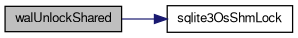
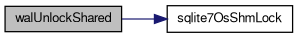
node "sqlite3OsShmLock": label "sqlite3OsShmLock" -> "sqlite7OsShmLock"
